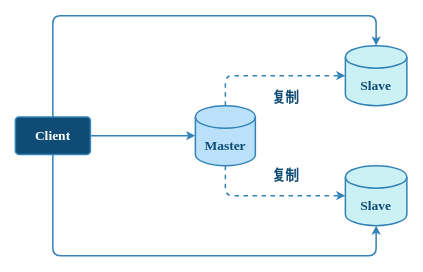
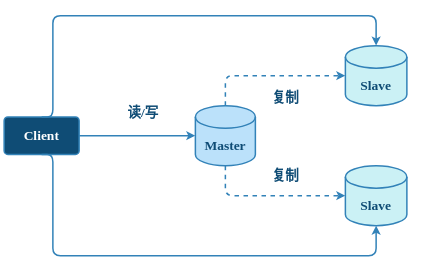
node "读/写": added
node "Client": moved (53, 135) -> (42, 135)
